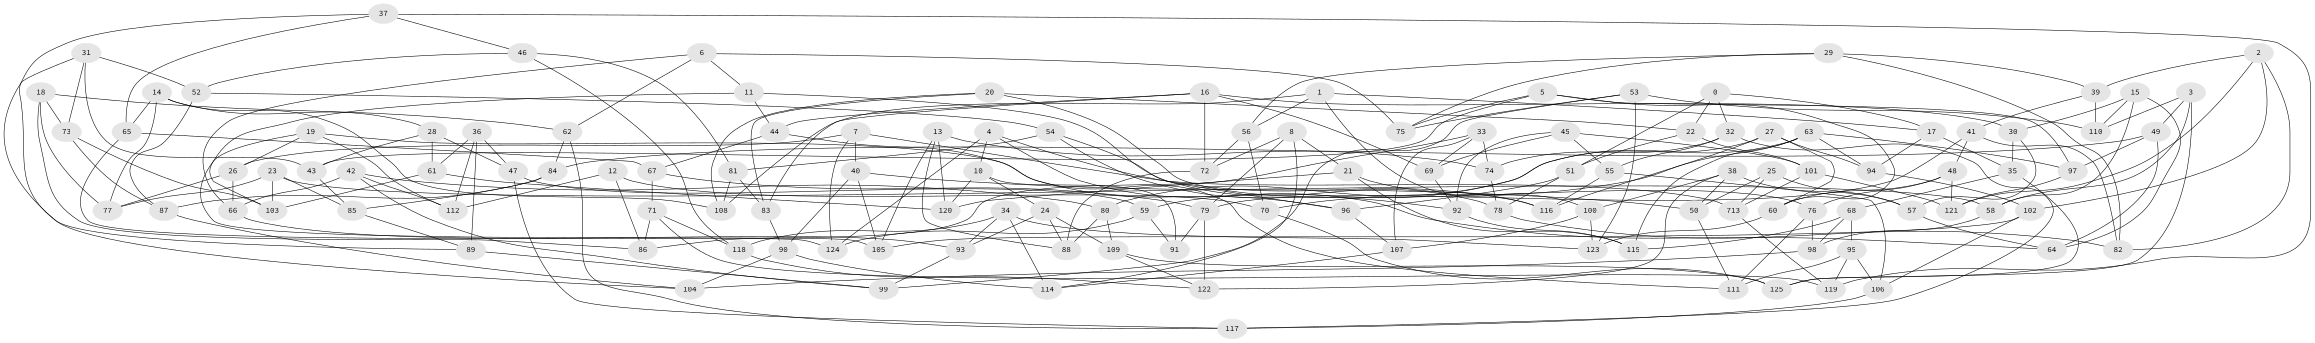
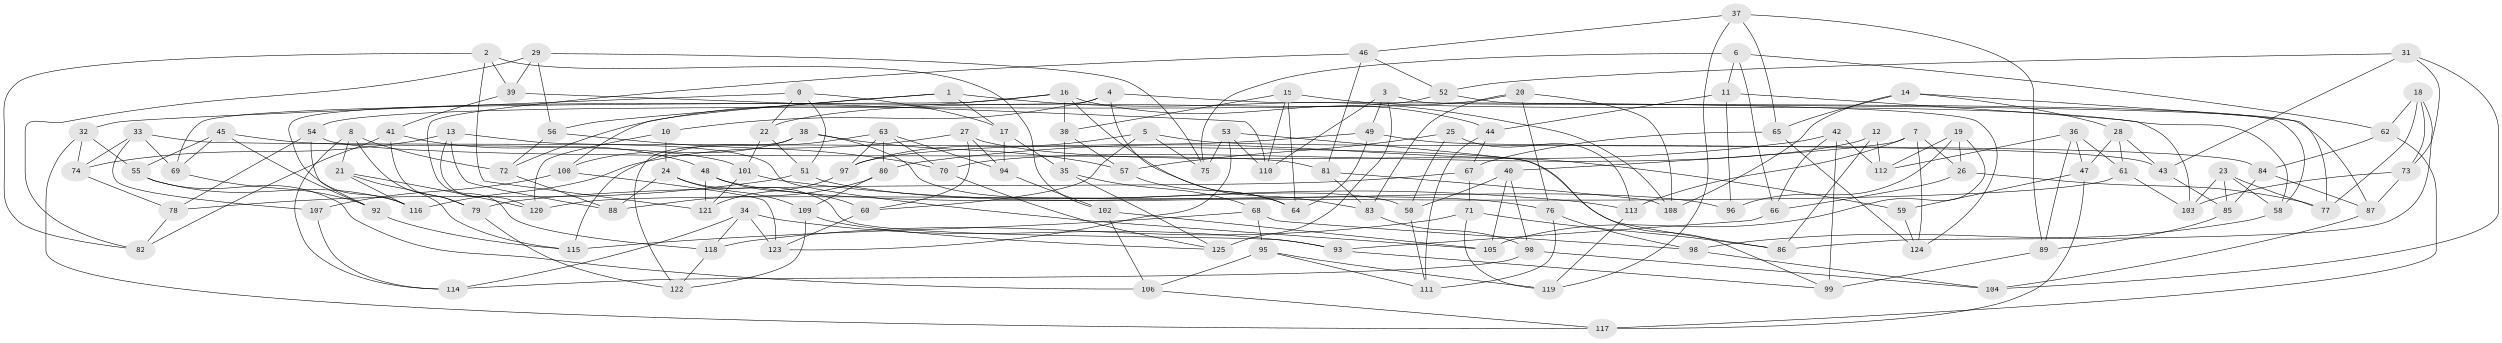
node "713": label "713" -> "113"
edge "96" -- "107": removed
node "91": removed
